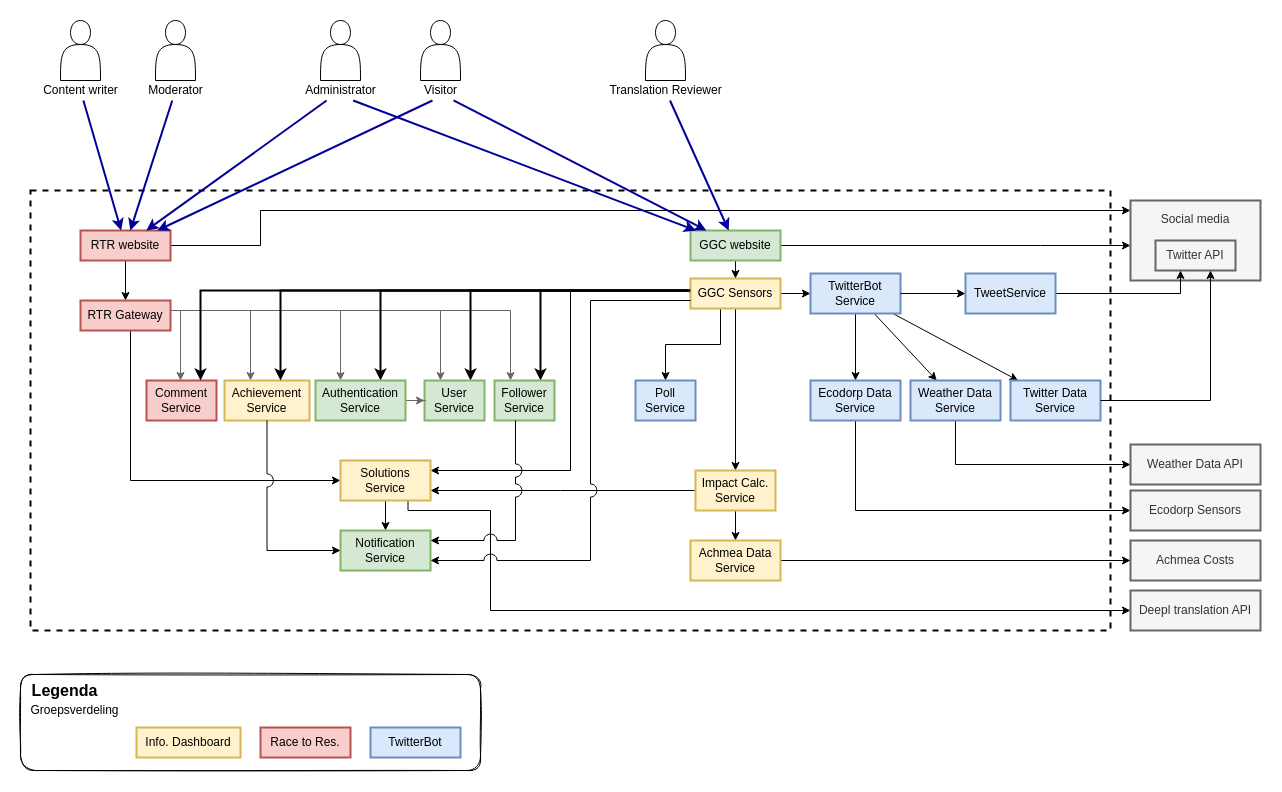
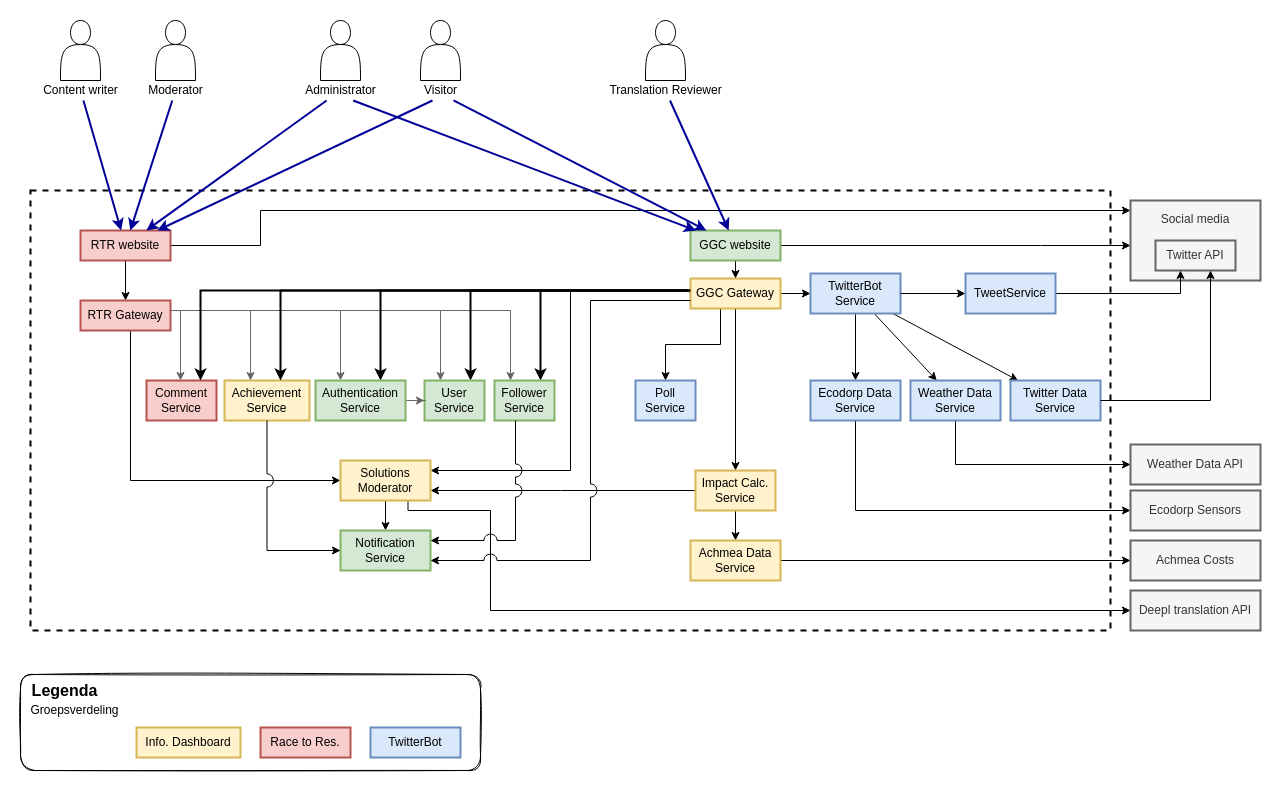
node "GGC Sensors": label "GGC Sensors" -> "GGC Gateway"
node "Solutions Service": label "Solutions Service" -> "Solutions Moderator"
